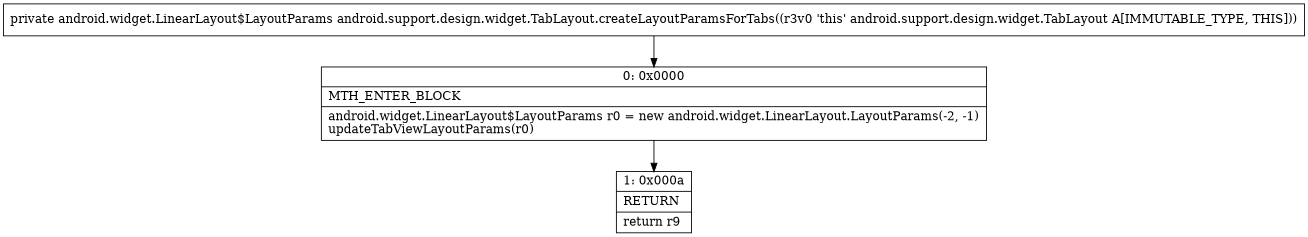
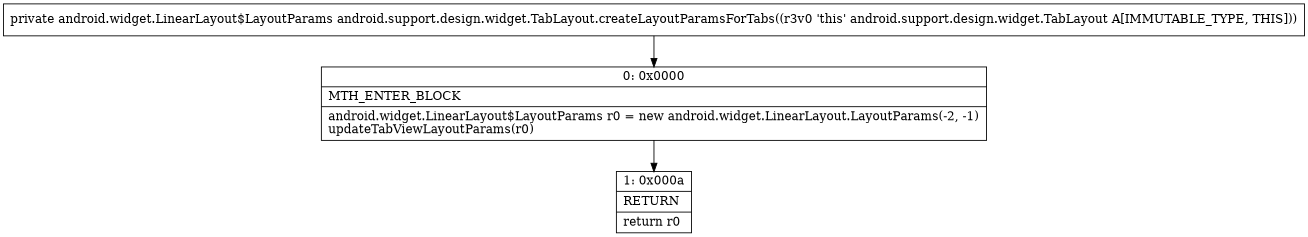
node "1: 0x000a": text "return r9" -> "return r0"
